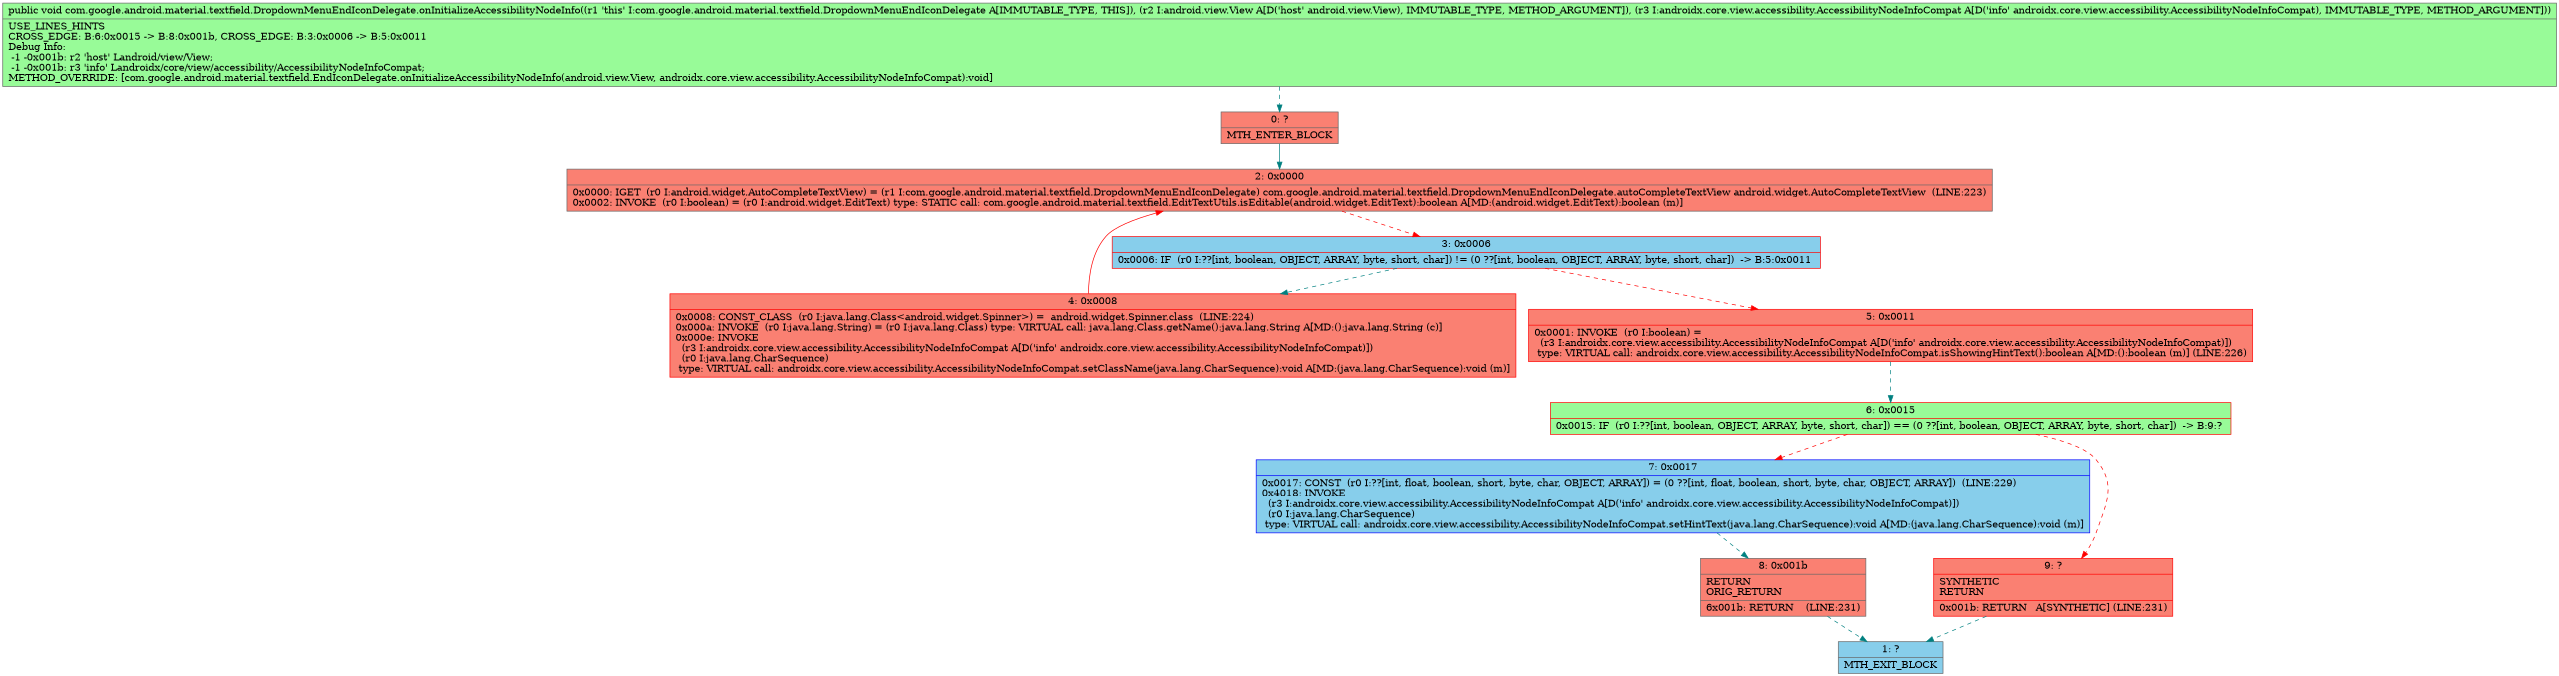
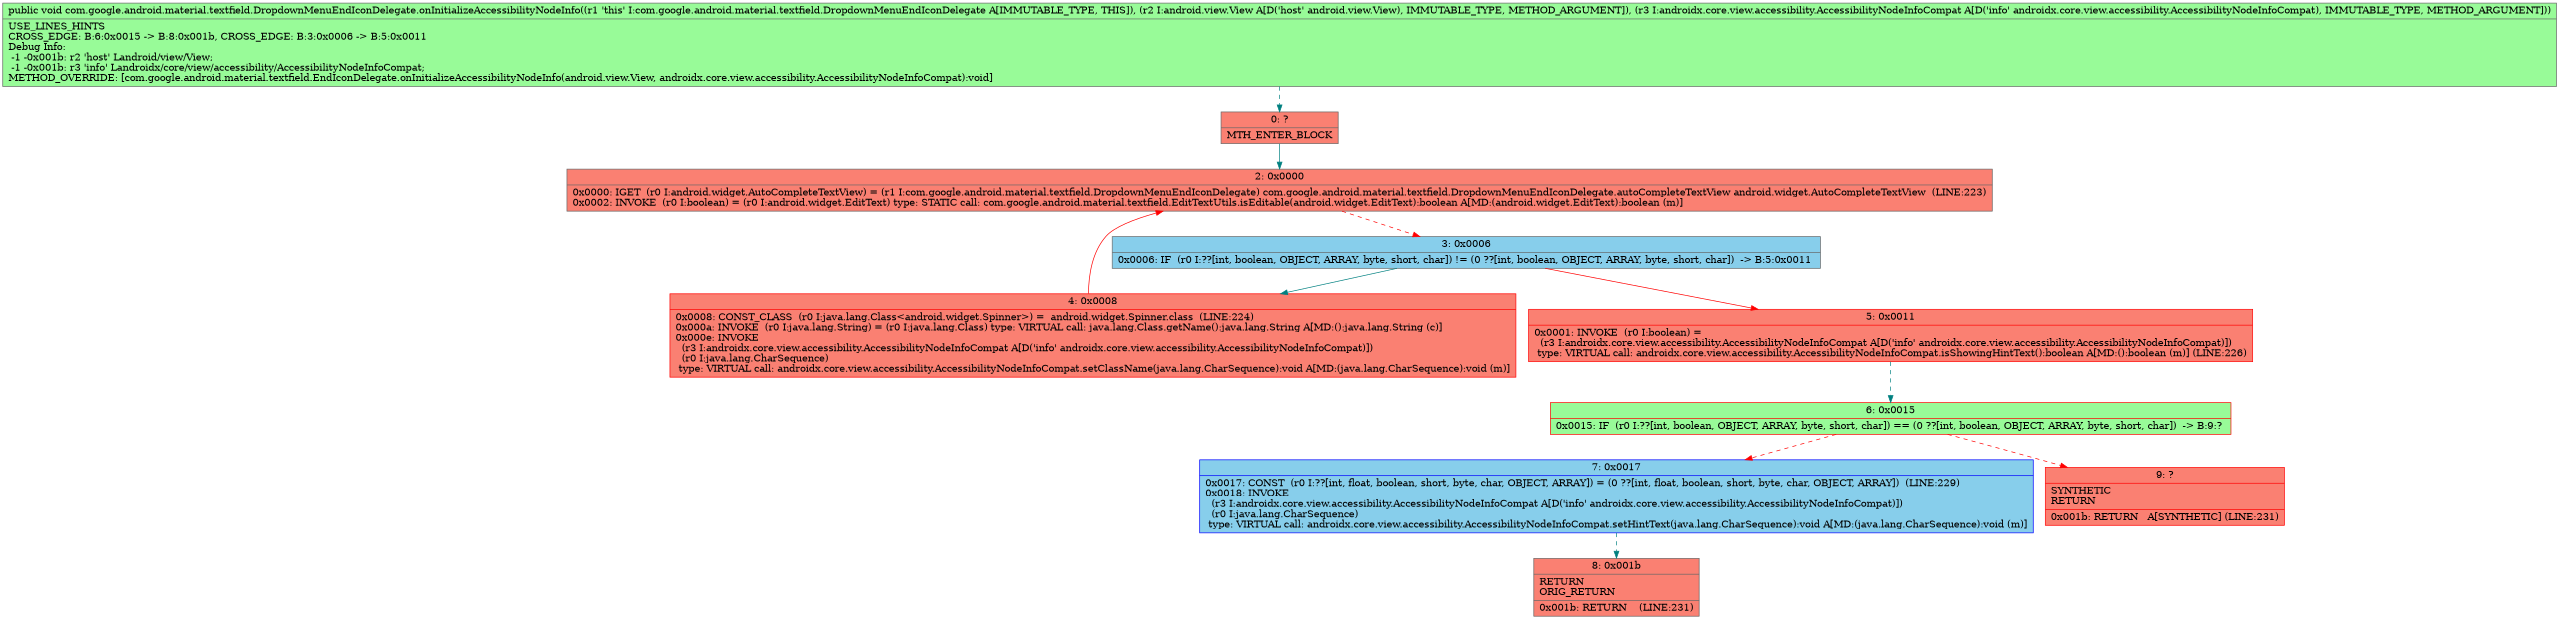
node "3: 0x0006": color red -> gray40
edge "3: 0x0006" -> "4: 0x0008": style dashed -> solid
edge "3: 0x0006" -> "5: 0x0011": style dashed -> solid
node "7: 0x0017": text "0x4018: INVOKE" -> "0x0018: INVOKE"
node "8: 0x001b": text "6x001b: RETURN    (LINE:231)" -> "0x001b: RETURN    (LINE:231)"
node "1: ?": removed
